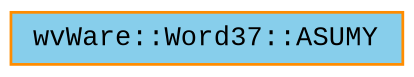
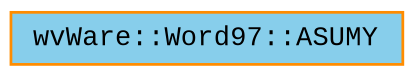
node "wvWare::Word37::ASUMY": label "wvWare::Word37::ASUMY" -> "wvWare::Word97::ASUMY"
